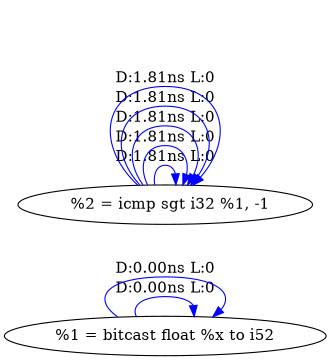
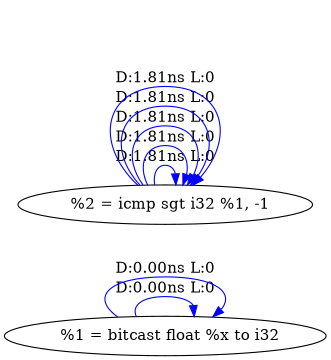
node "%1 = bitcast float %x to i52": label "%1 = bitcast float %x to i52" -> "%1 = bitcast float %x to i32"
